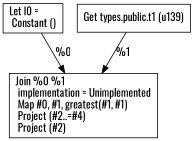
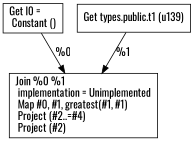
node "Let l0 = Constant ()": label "Let l0 = Constant ()" -> "Get l0 = Constant ()"
